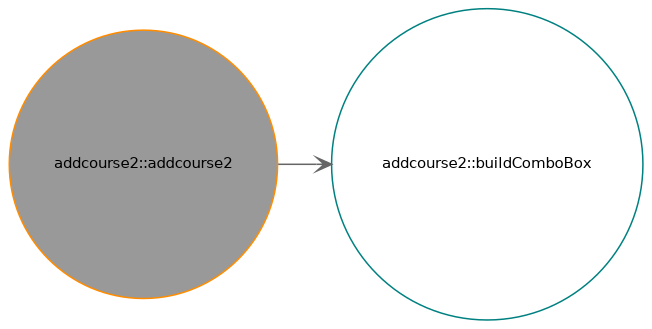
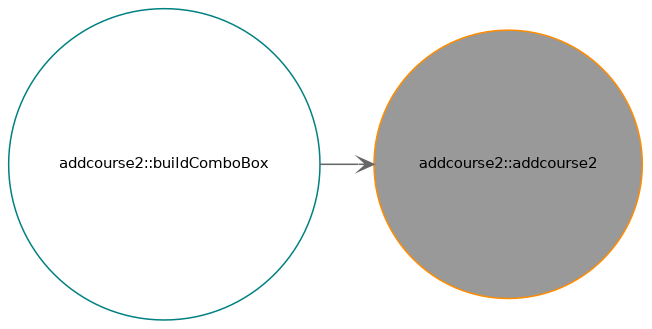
edge "addcourse2::addcourse2" -> "addcourse2::buildComboBox": reversed
